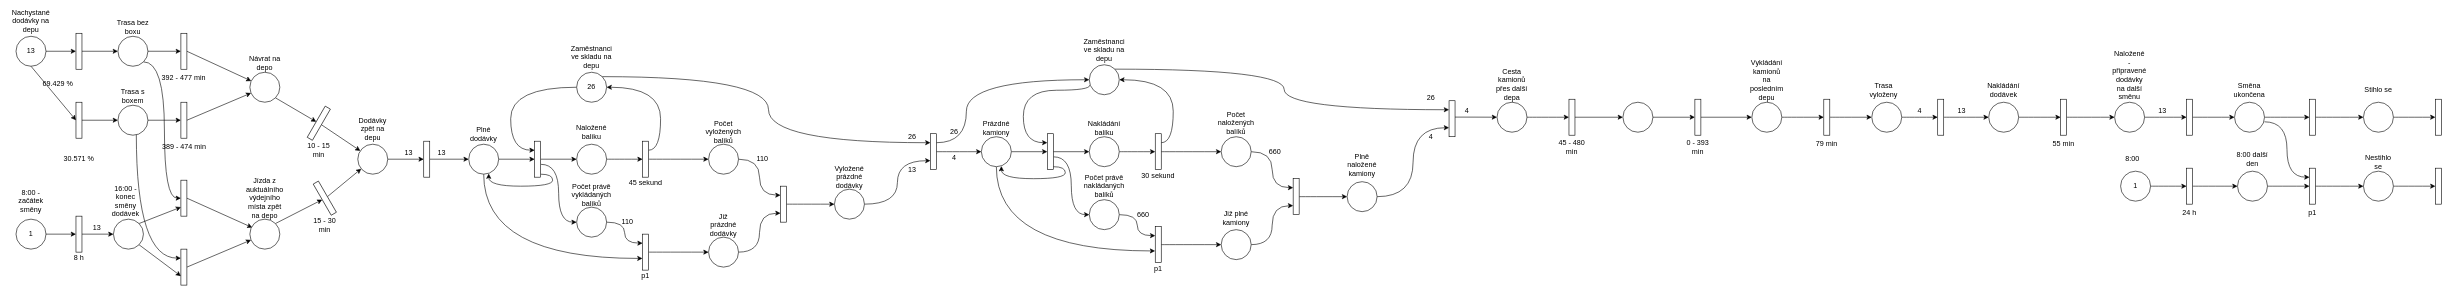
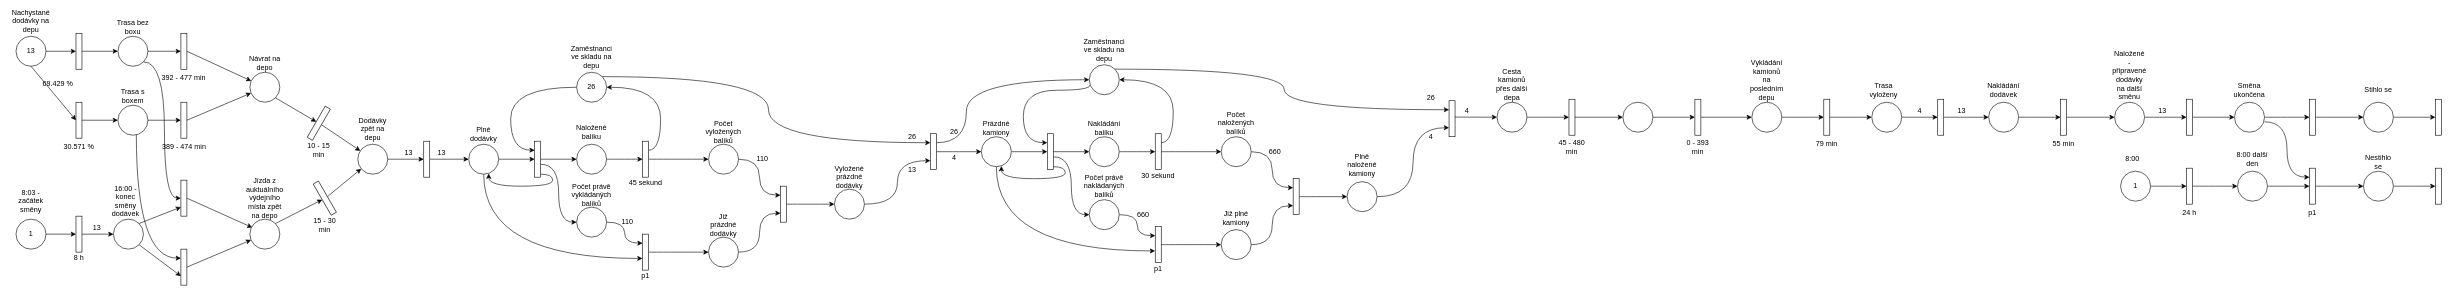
node "30.571 %": moved (78, 159) -> (78, 147)
node "8:00 - začátek směny": label "8:00 - začátek směny" -> "8:03 - začátek směny"
